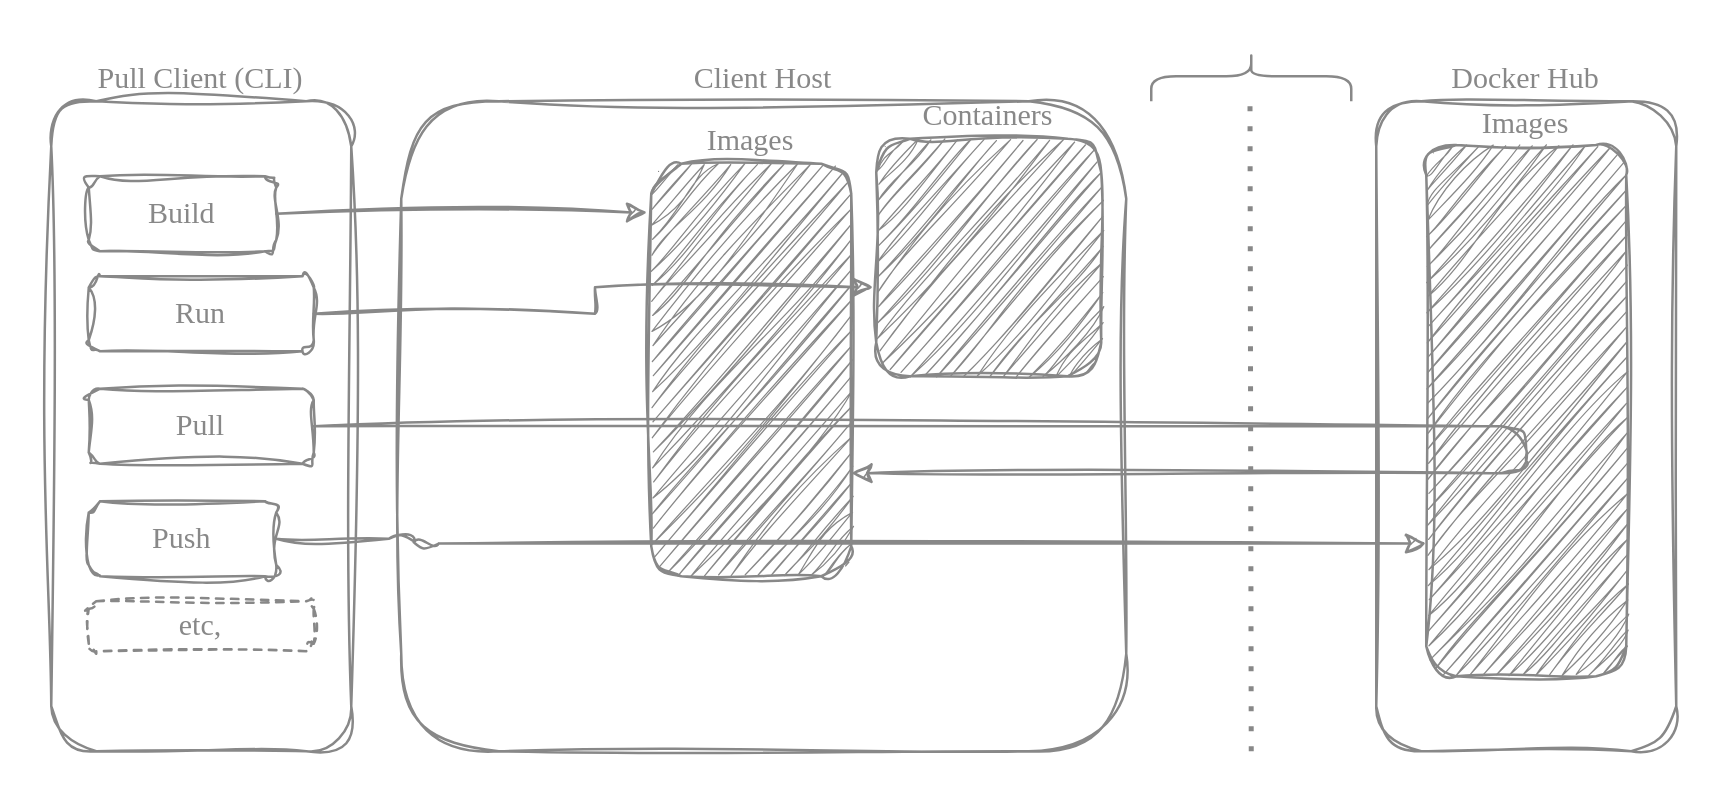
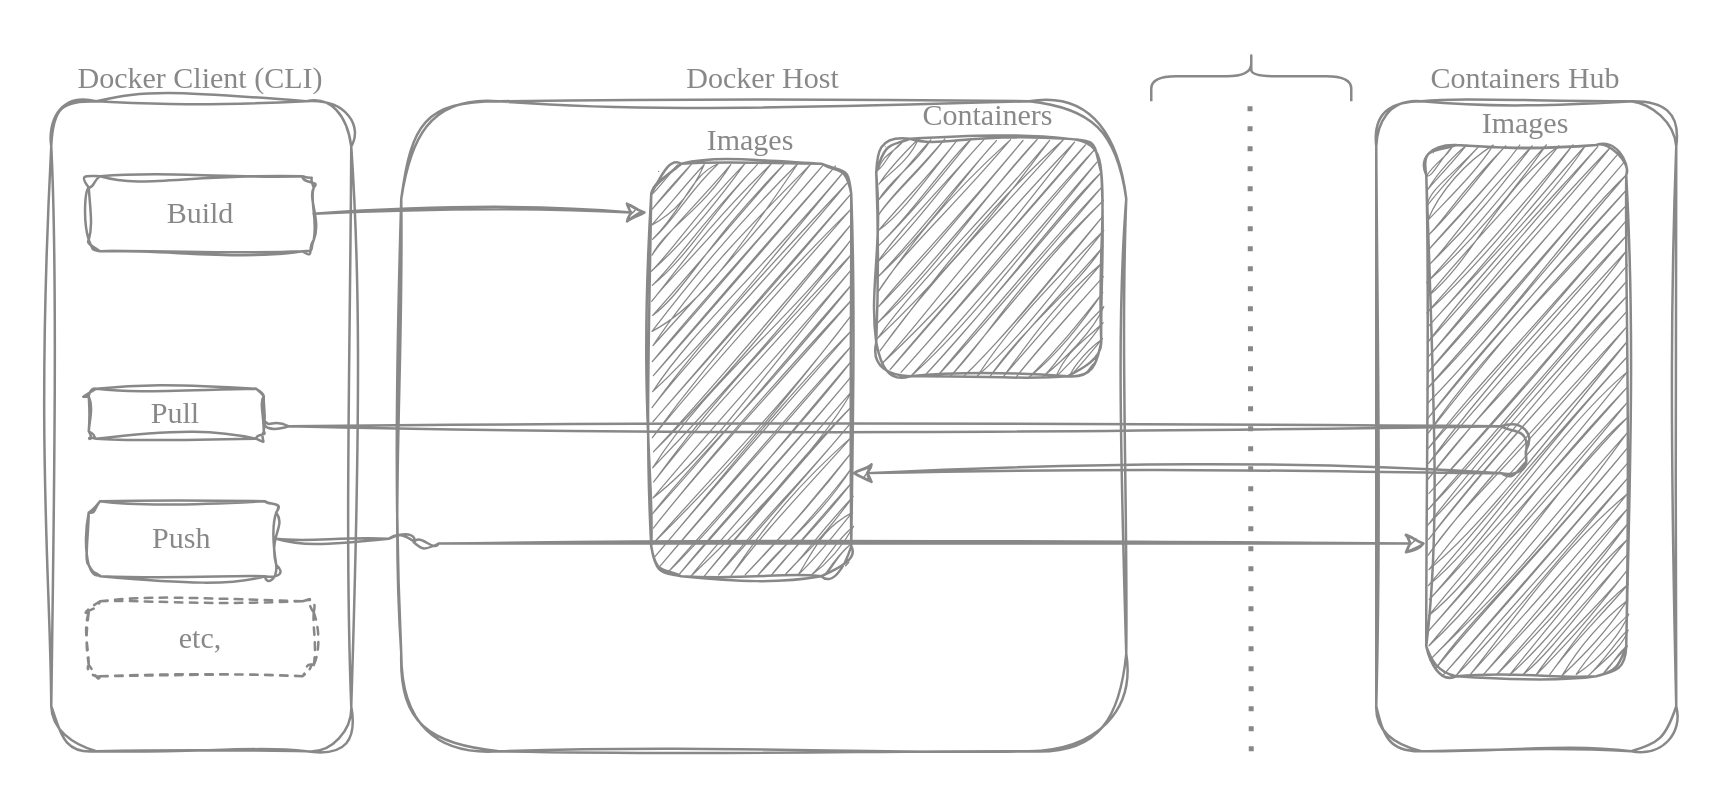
node "Pull Client (CLI)": label "Pull Client (CLI)" -> "Docker Client (CLI)"
node "Client Host": label "Client Host" -> "Docker Host"
node "Docker Hub": label "Docker Hub" -> "Containers Hub"
node "Build": size 188x75 -> 225x75
edge "Run" -> "Containers": removed
node "Run": removed
node "Pull": size 225x75 -> 175x50
node "etc,": size 225x50 -> 225x75
